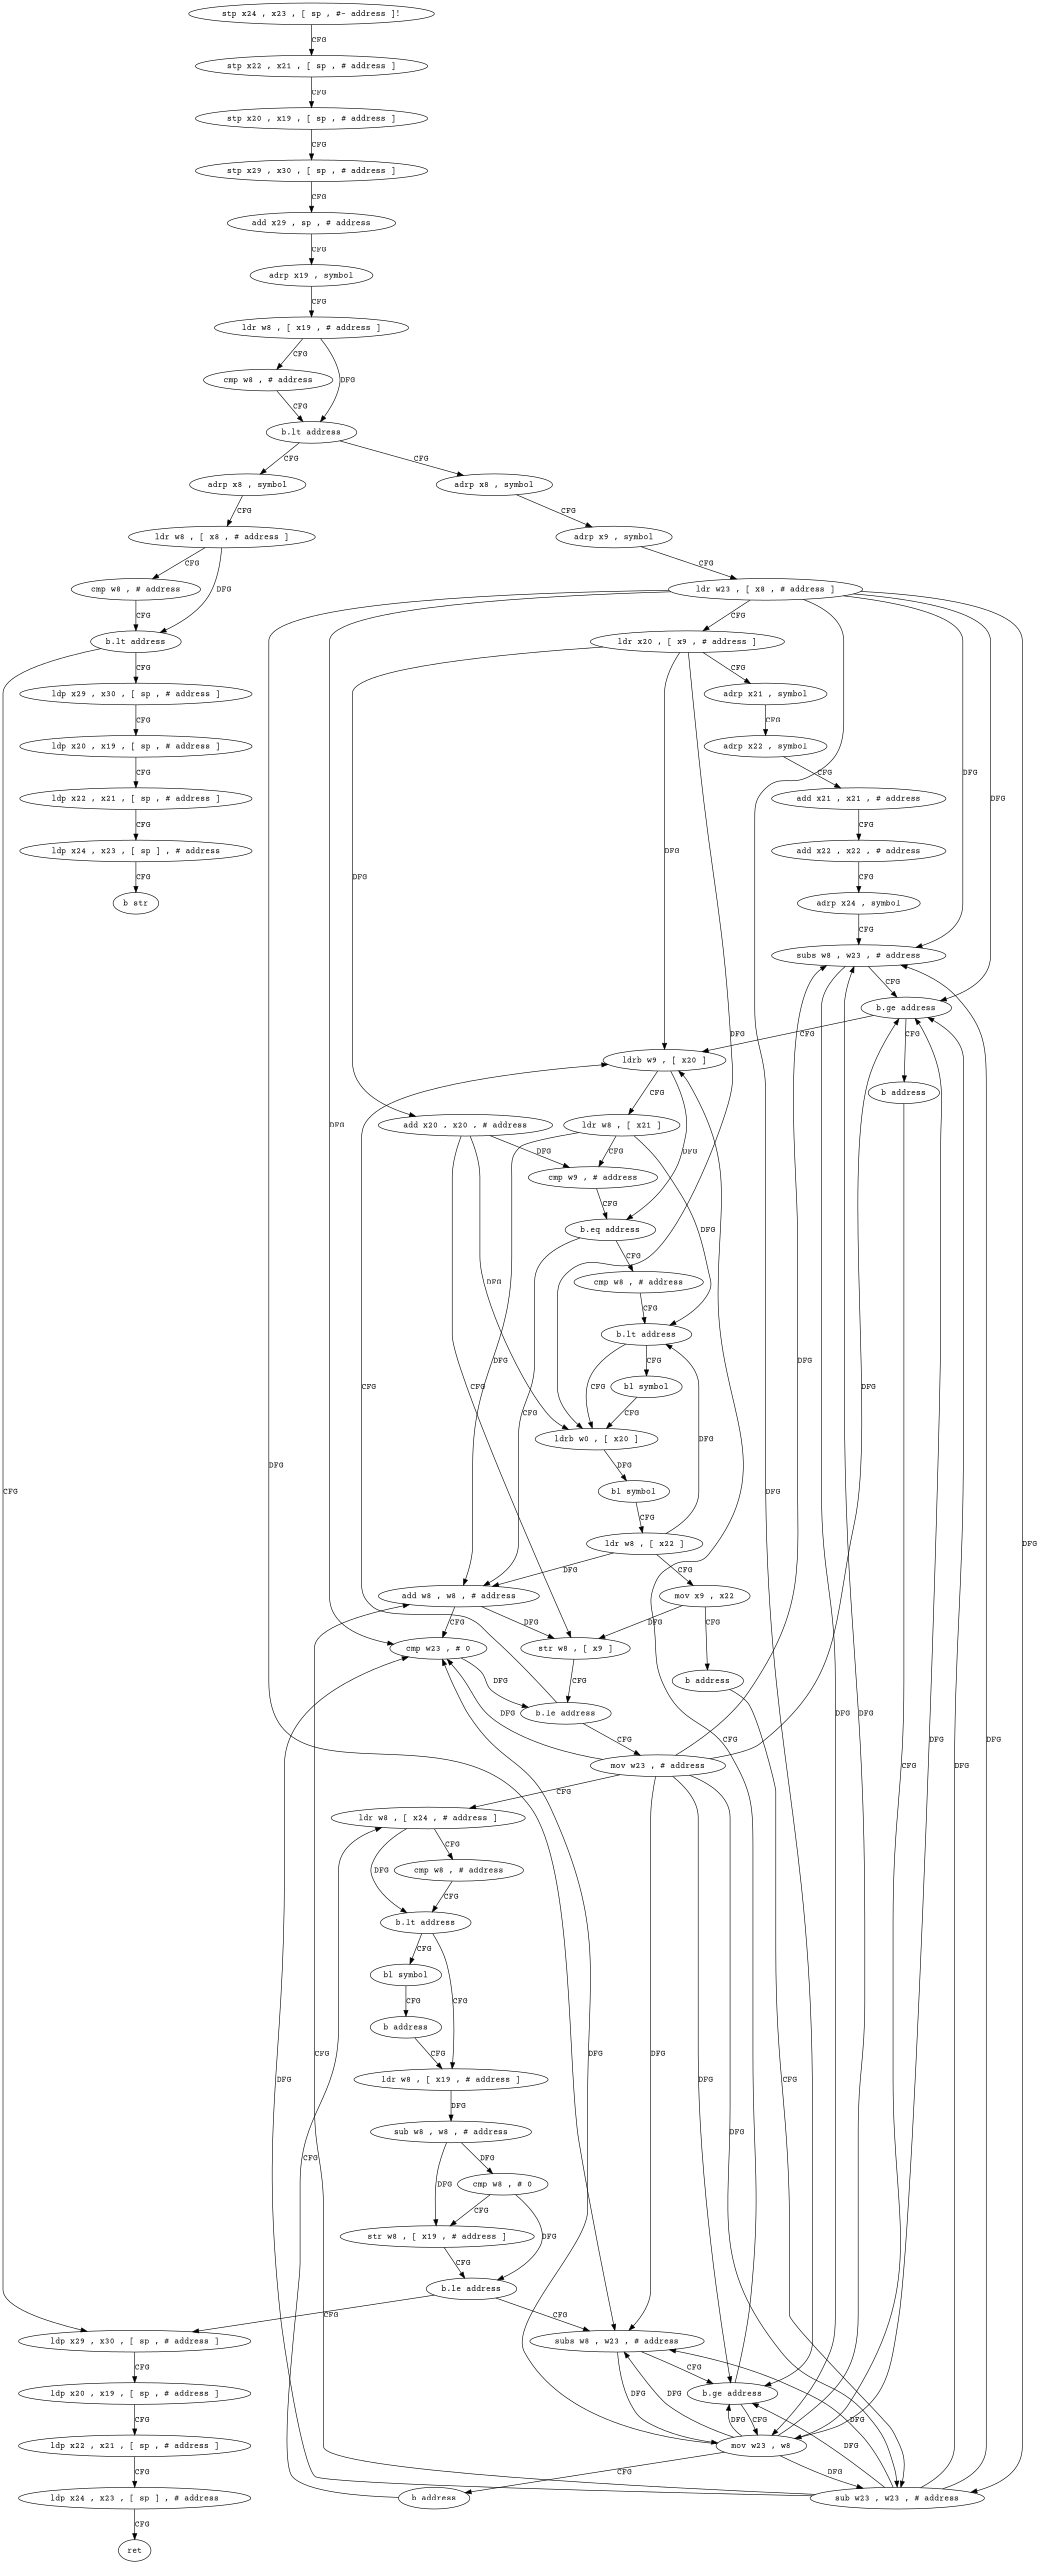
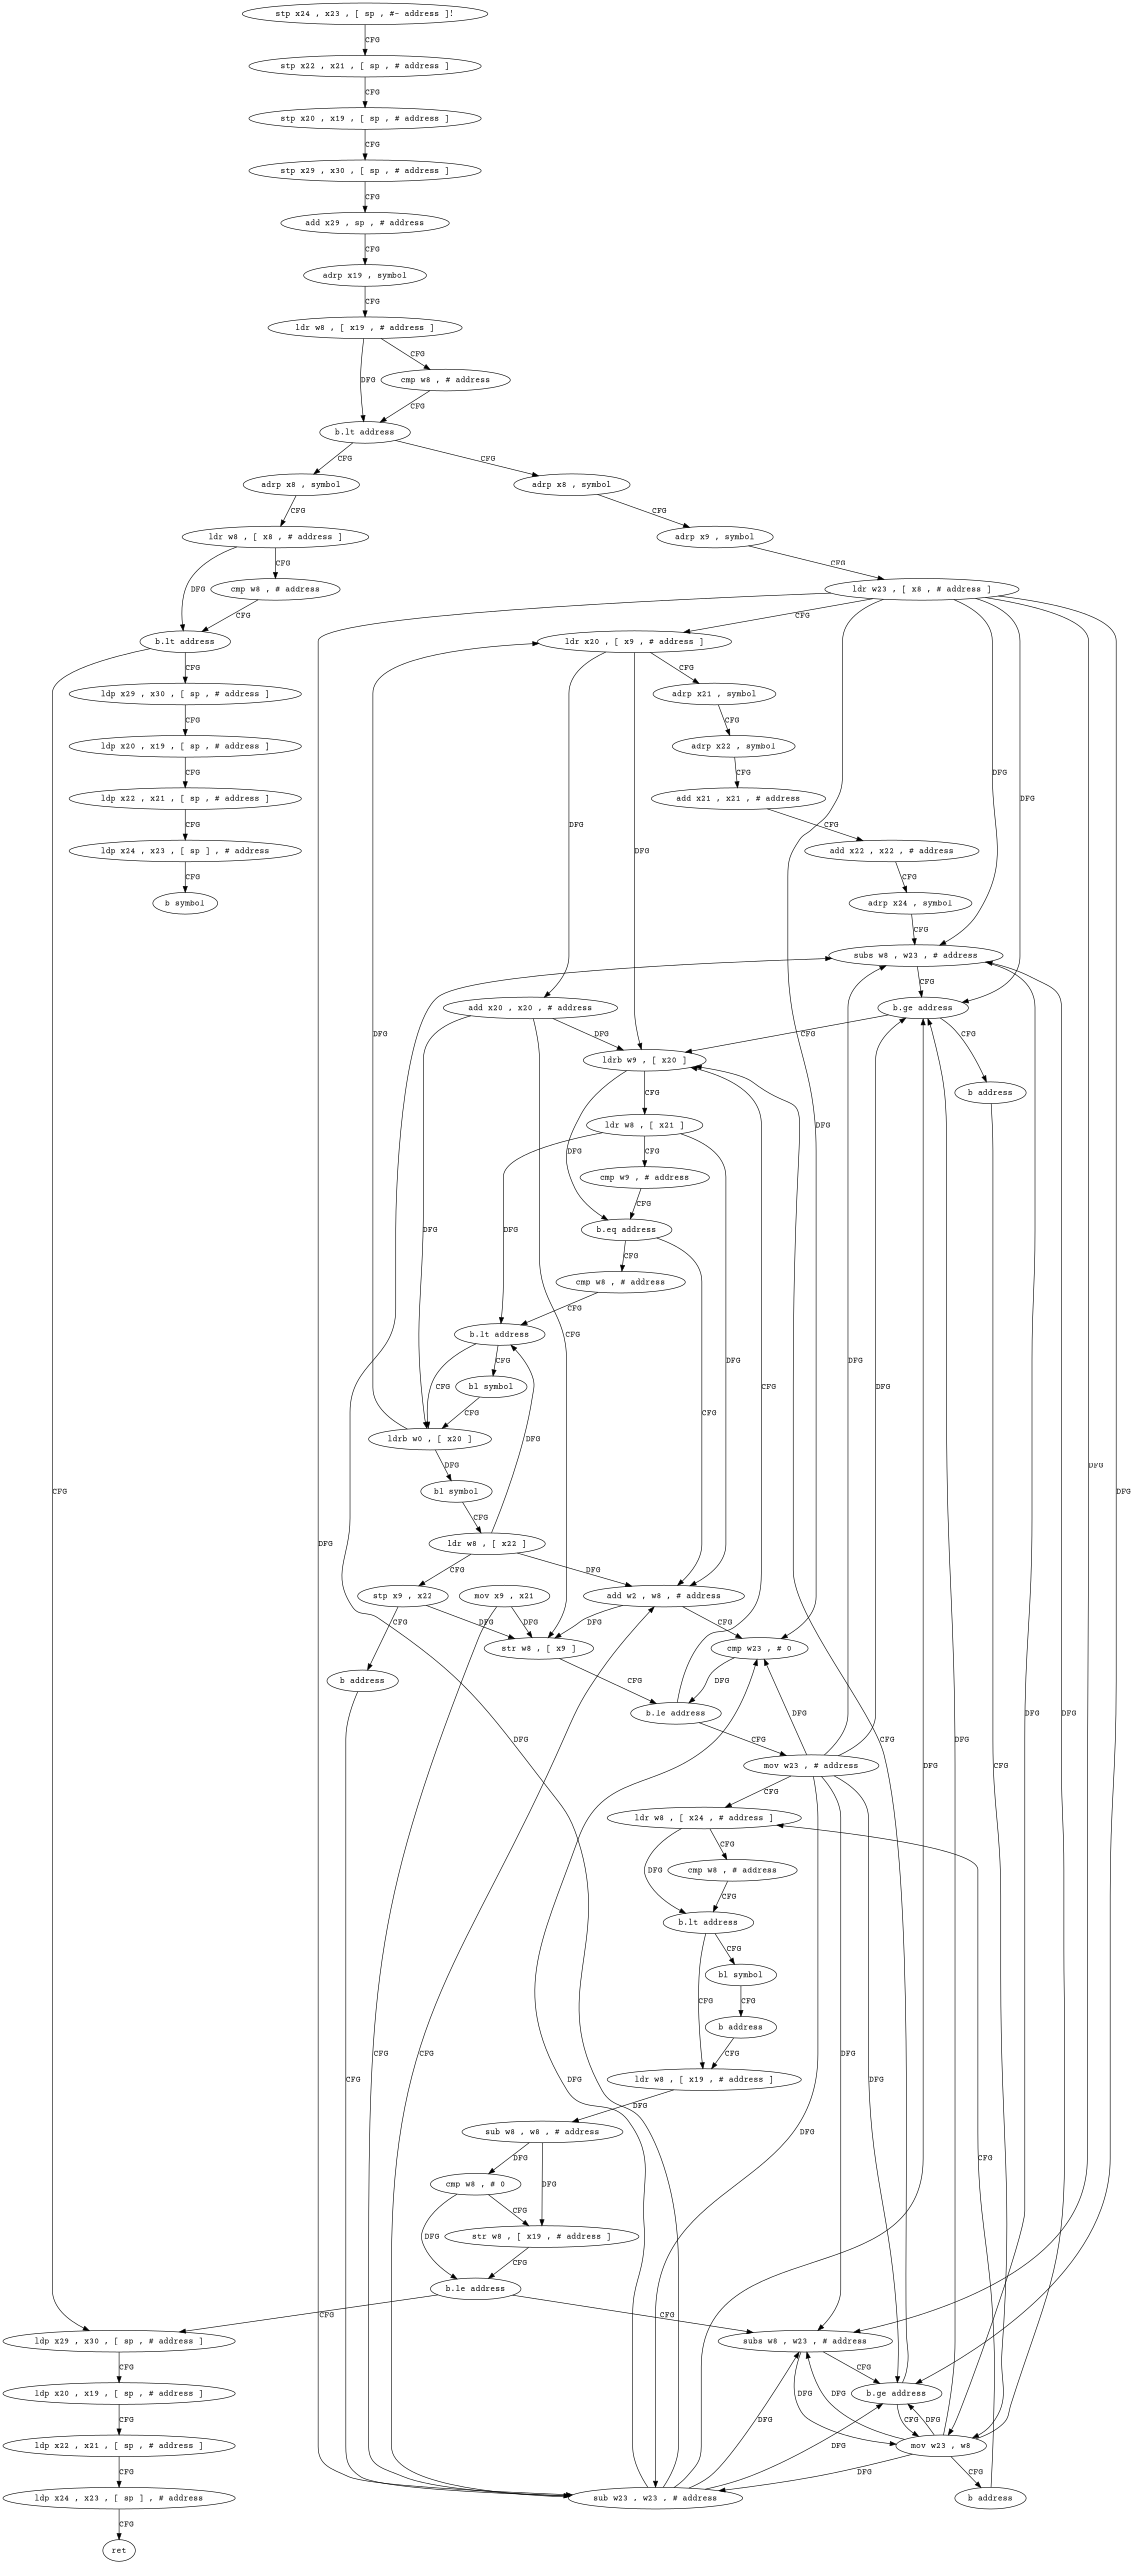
node "b str": label "b str" -> "b symbol"
edge "ldr x20 , [ x9 , # address ]" -> "ldrb w0 , [ x20 ]": reversed
edge "add x20 , x20 , # address" -> "cmp w9 , # address": now "add x20 , x20 , # address" -> "ldrb w9 , [ x20 ]"
node "add w8 , w8 , # address": label "add w8 , w8 , # address" -> "add w2 , w8 , # address"
node "mov x9 , x21": added
node "mov x9 , x22": label "mov x9 , x22" -> "stp x9 , x22"
edge "mov w23 , w8" -> "cmp w23 , # 0": removed, label "DFG"
